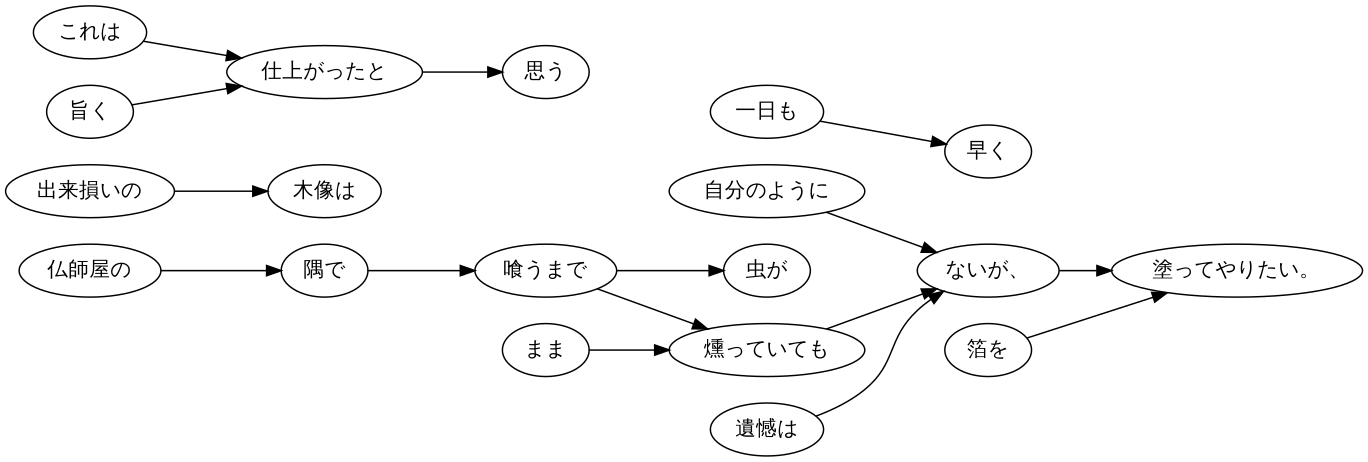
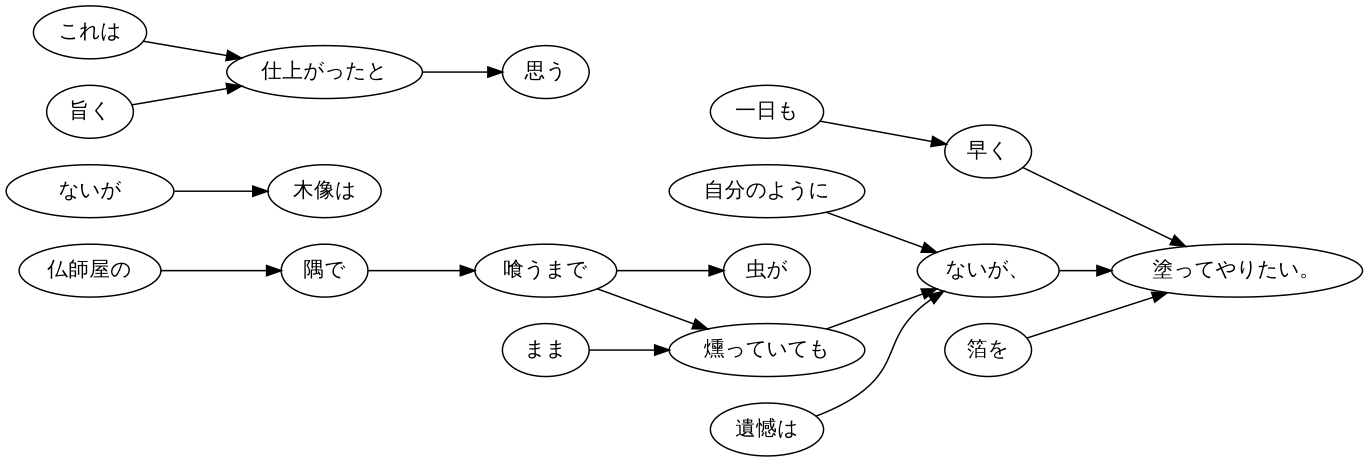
node "出来損いの": label "出来損いの" -> "ないが"
edge "早く" -> "塗ってやりたい。": added
